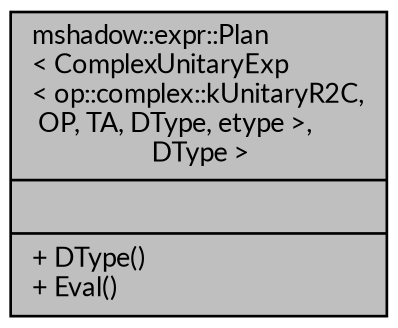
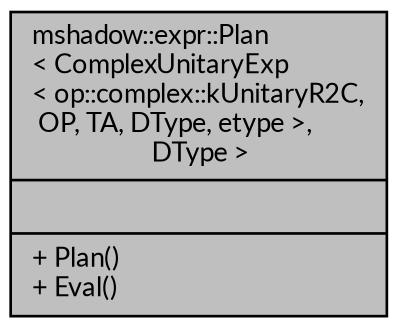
node "mshadow::expr::Plan": text "+ DType()" -> "+ Plan()"
